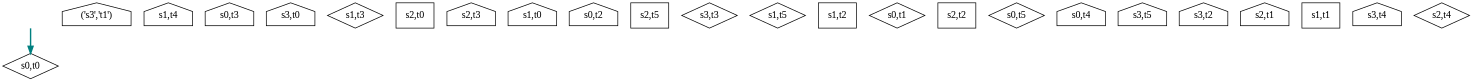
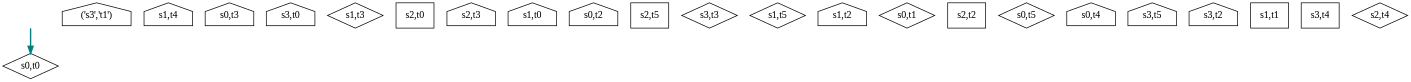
node "s1,t2": shape box -> house
node "s2,t1": removed
node "s3,t4": shape house -> box
